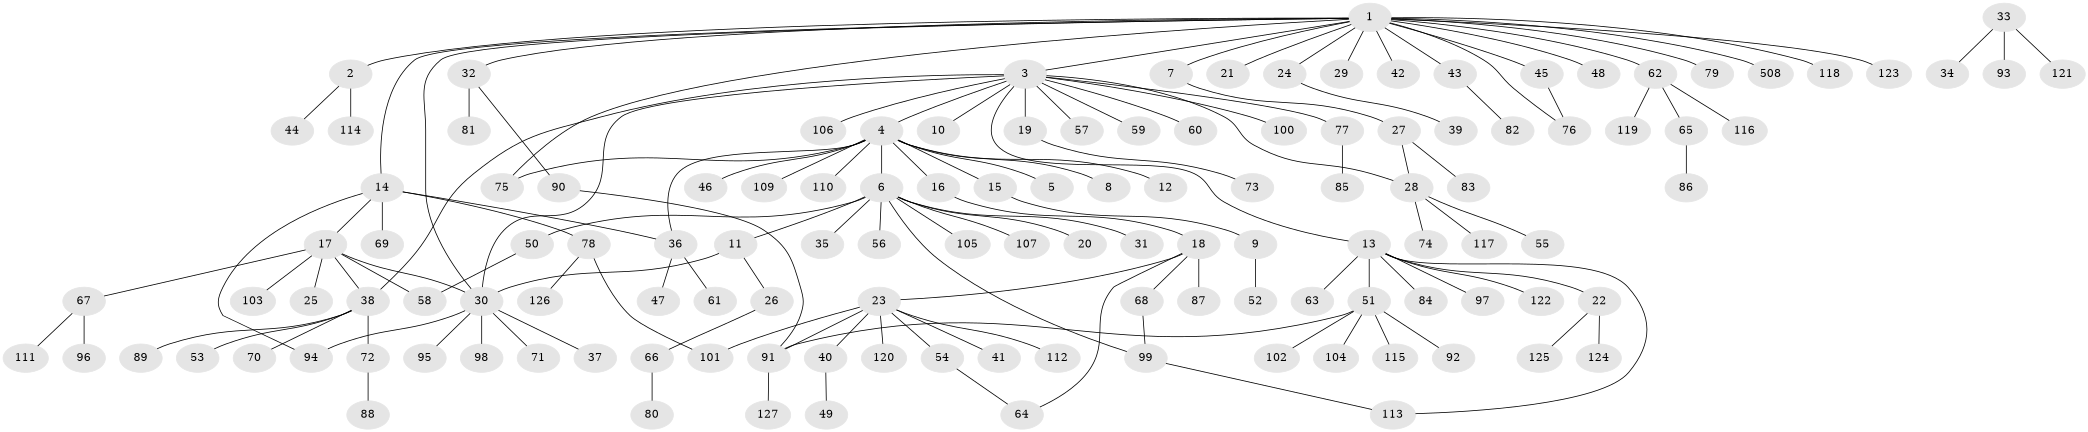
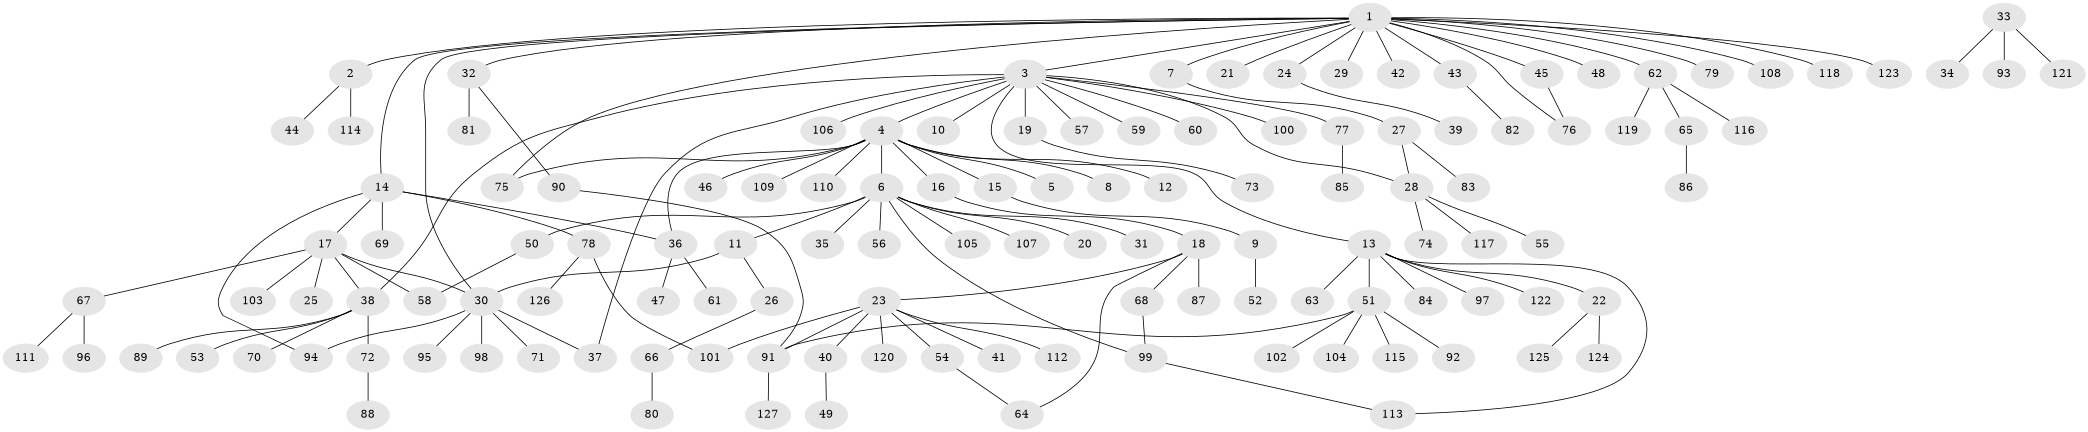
node "508": label "508" -> "108"
edge "3" -- "30": now "3" -- "37"
